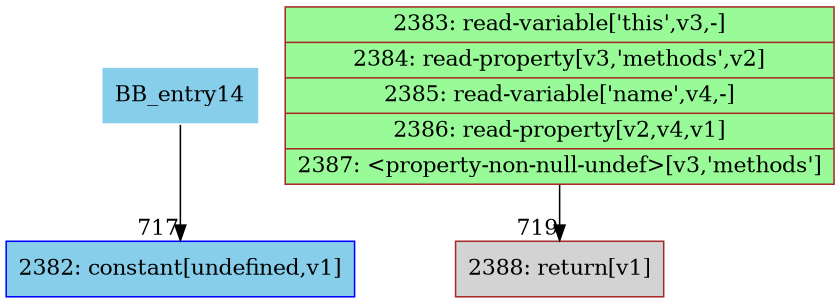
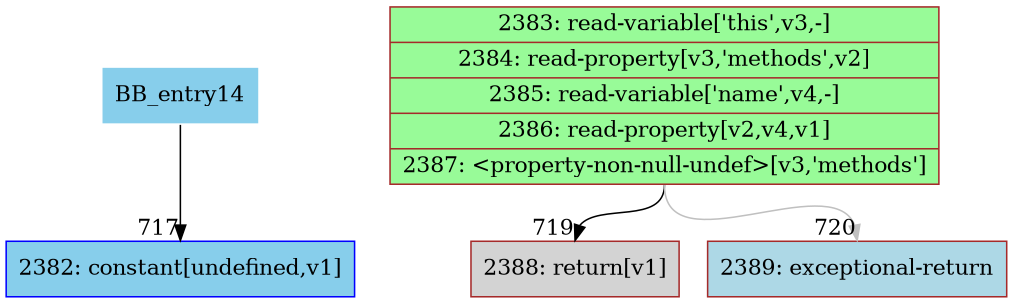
node "2389: exceptional-return": added
